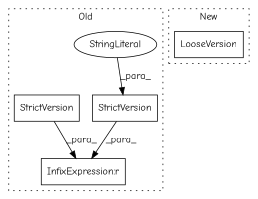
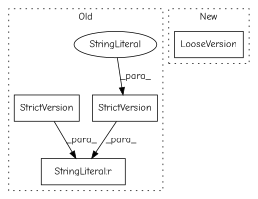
node "InfixExpression:r": label "InfixExpression:r" -> "StringLiteral:r"
